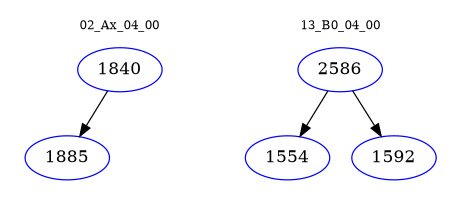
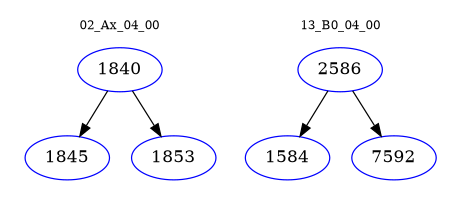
node "1885": label "1885" -> "1845"
node "1853": added
node "1554": label "1554" -> "1584"
node "1592": label "1592" -> "7592"
